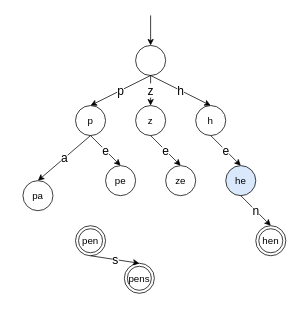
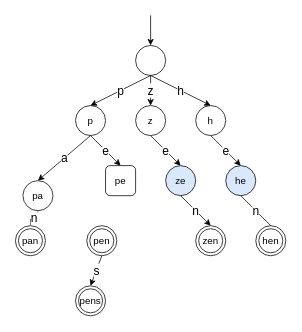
node "pe": shape ellipse -> rounded rectangle
node "ze": fillcolor #ffffff -> #dae8fc
edge "ze" -> "zen": added, label "n"
edge "pa" -> "pan": added, label "n"
edge "he" -> "hen": arrowhead classic -> none
node "pan": added
node "pen": moved (90, 240) -> (102, 240)
node "zen": added
node "pens": moved (139, 278) -> (90, 300)
